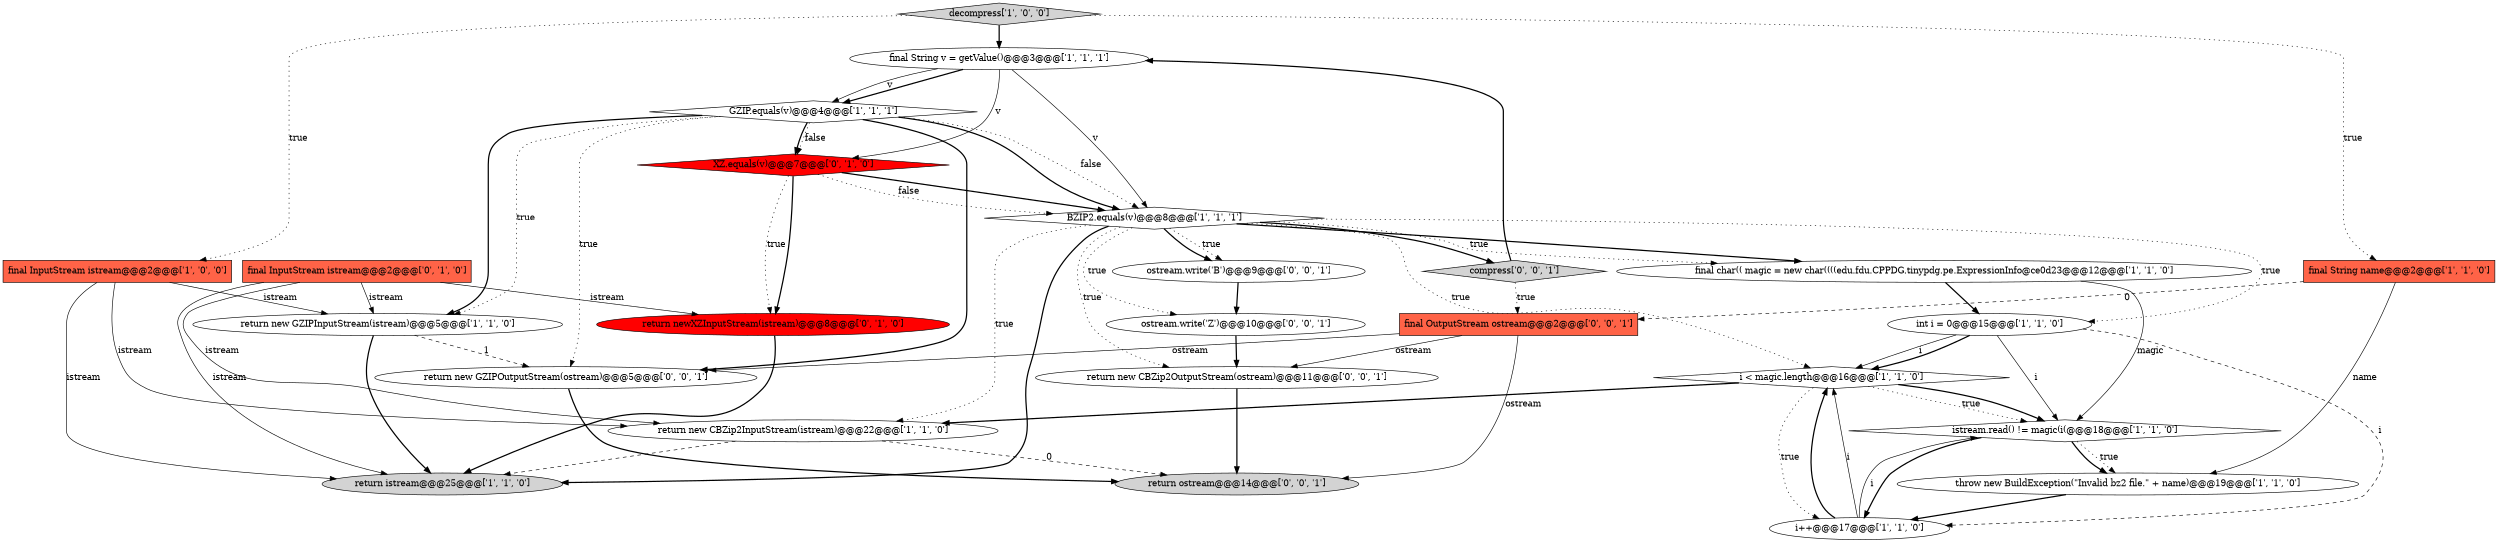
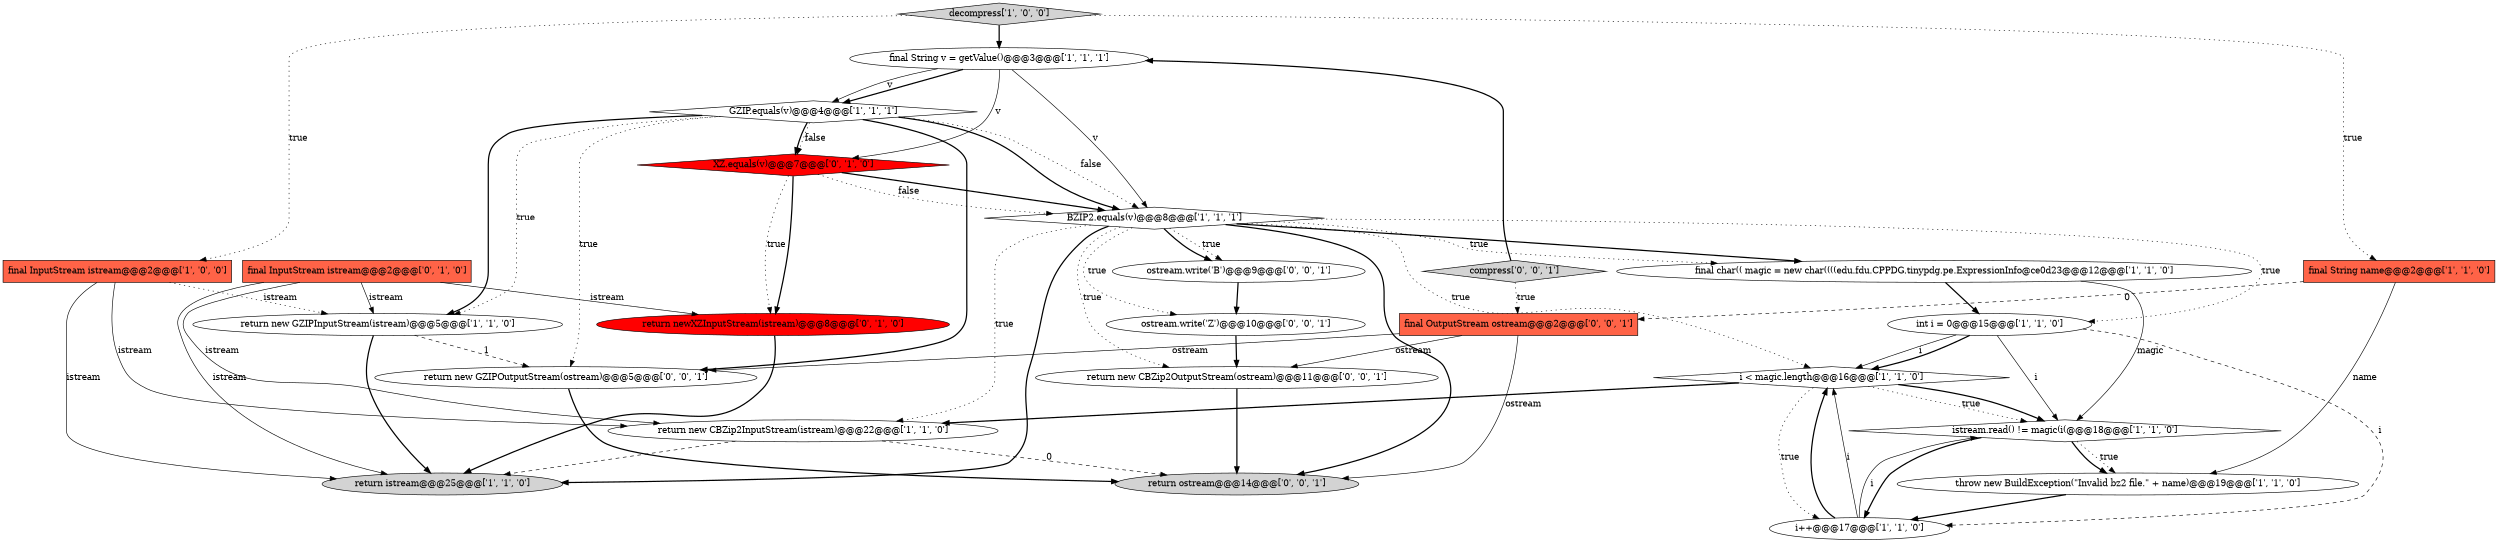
edge "BZIP2.equals(v)@@@8@@@['1', '1', '1']" -> "compress['0', '0', '1']": now "BZIP2.equals(v)@@@8@@@['1', '1', '1']" -> "return ostream@@@14@@@['0', '0', '1']"
edge "final InputStream istream@@@2@@@['1', '0', '0']" -> "return new GZIPInputStream(istream)@@@5@@@['1', '1', '0']": style solid -> dotted
